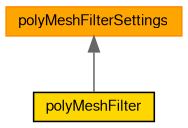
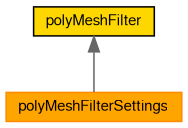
edge "polyMeshFilter" -> "polyMeshFilterSettings": reversed
